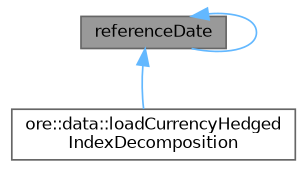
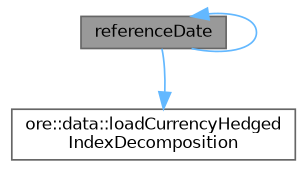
edge "ore::data::loadCurrencyHedged IndexDecomposition" -> "referenceDate": reversed
